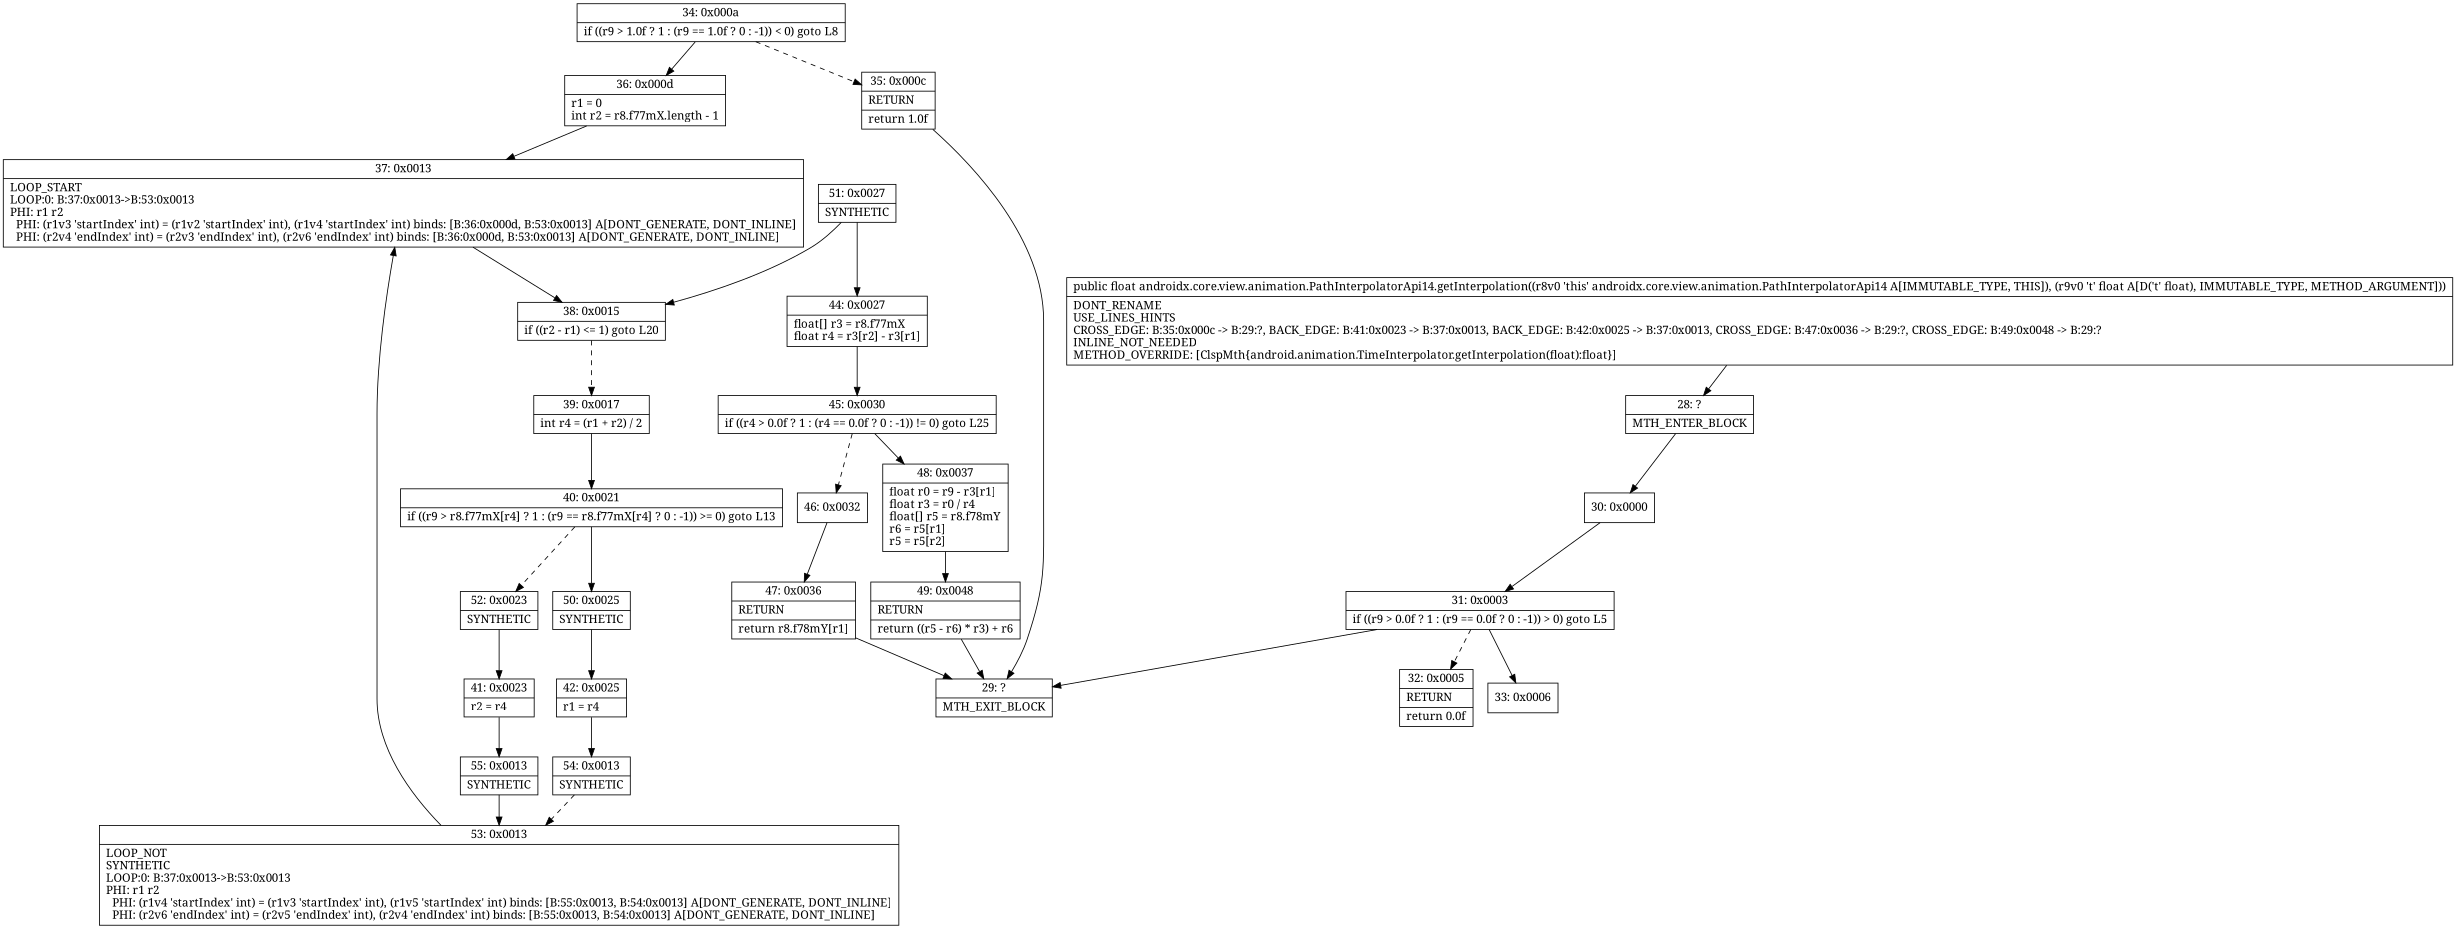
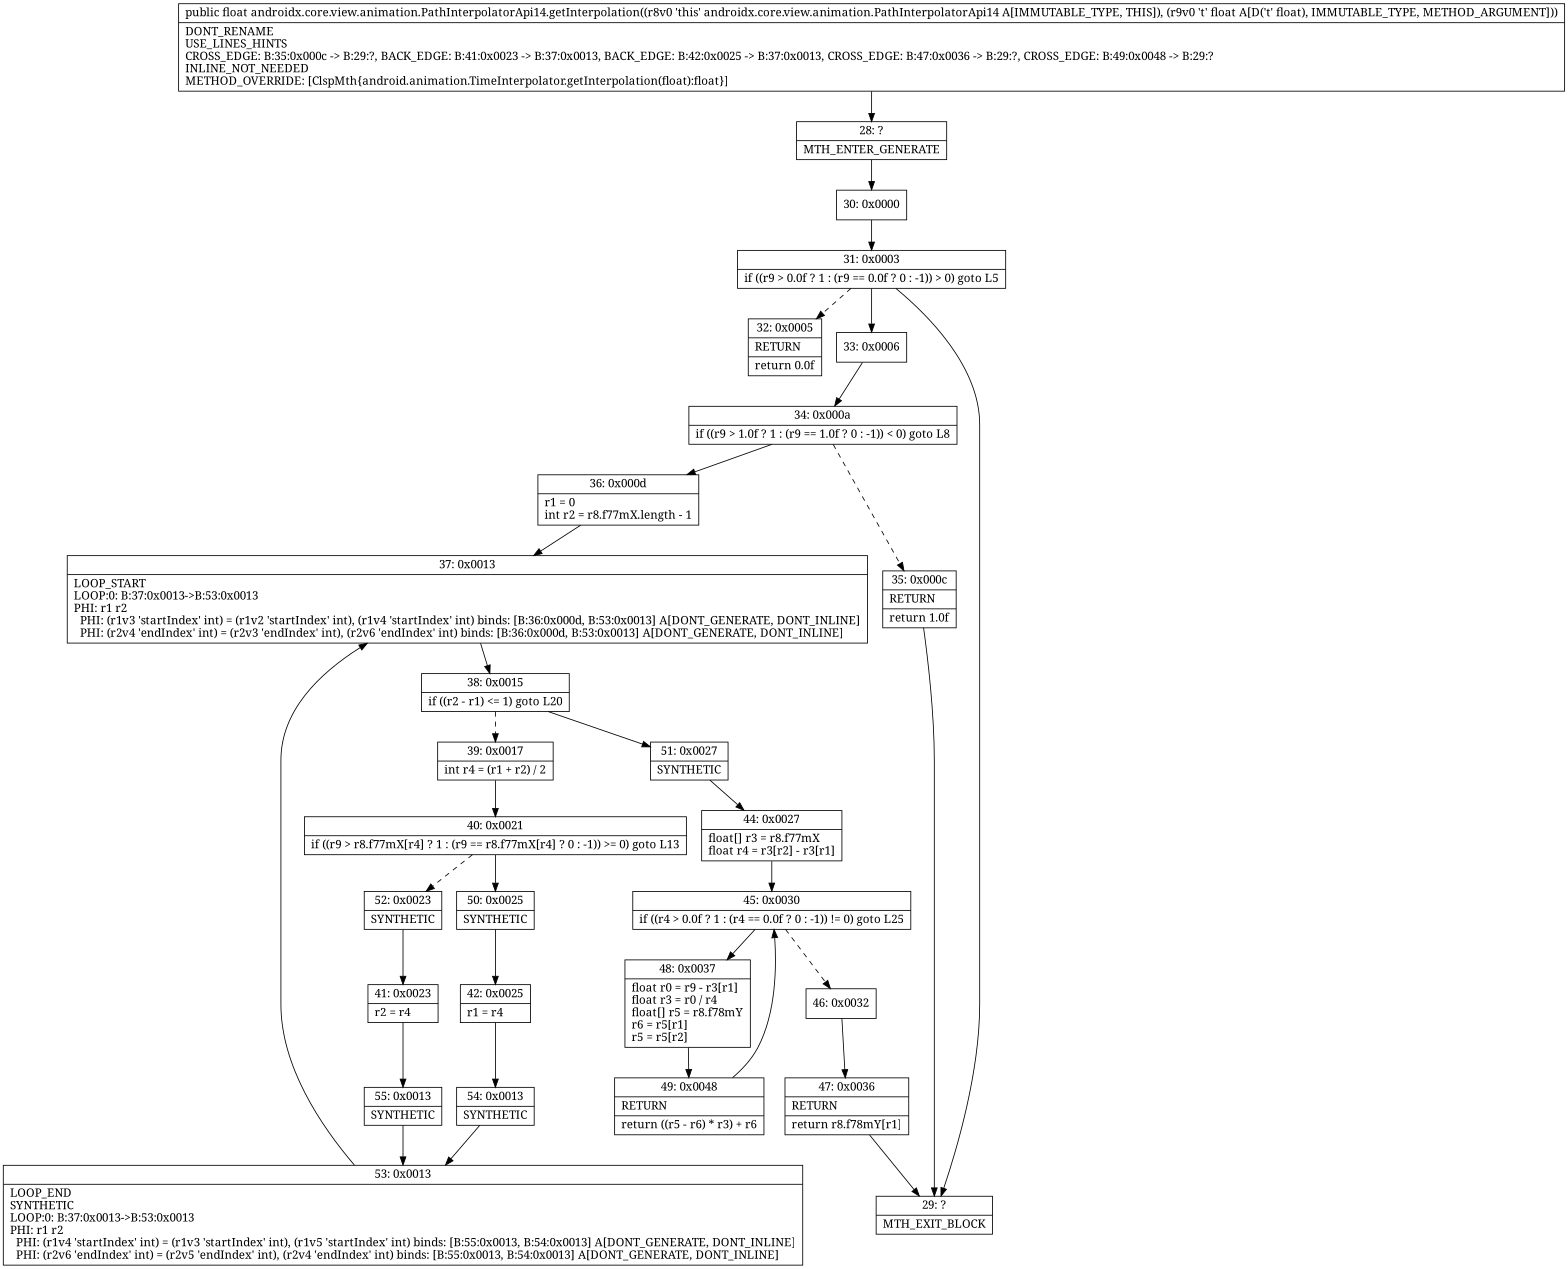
edge "51: 0x0027" -> "38: 0x0015": reversed
edge "33: 0x0006" -> "34: 0x000a": added
node "28: ?": text "MTH_ENTER_BLOCK" -> "MTH_ENTER_GENERATE"
edge "49: 0x0048" -> "29: ?": now "49: 0x0048" -> "45: 0x0030"
edge "54: 0x0013" -> "53: 0x0013": style dashed -> solid
node "53: 0x0013": text "LOOP_NOT" -> "LOOP_END"
